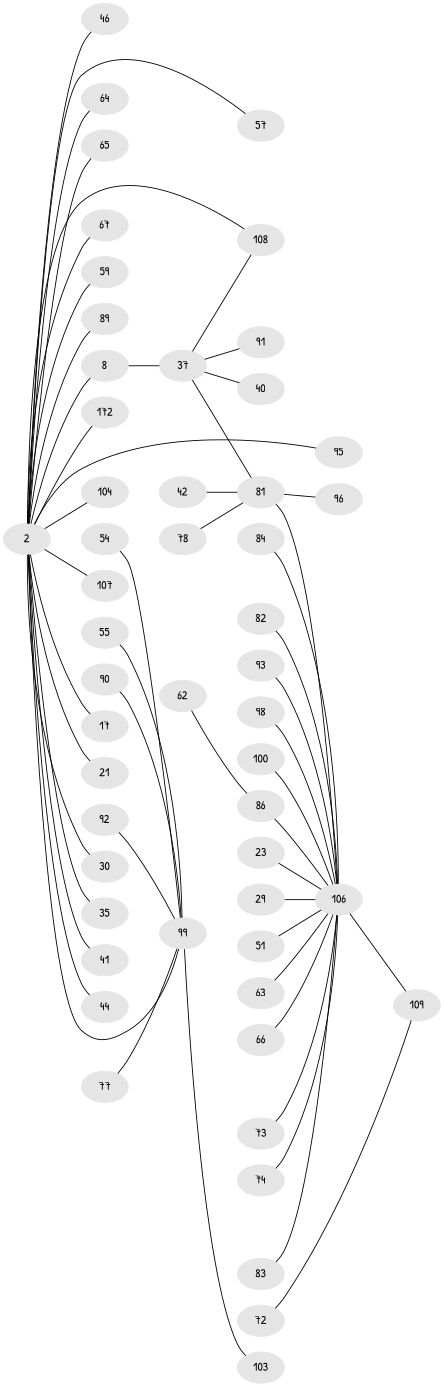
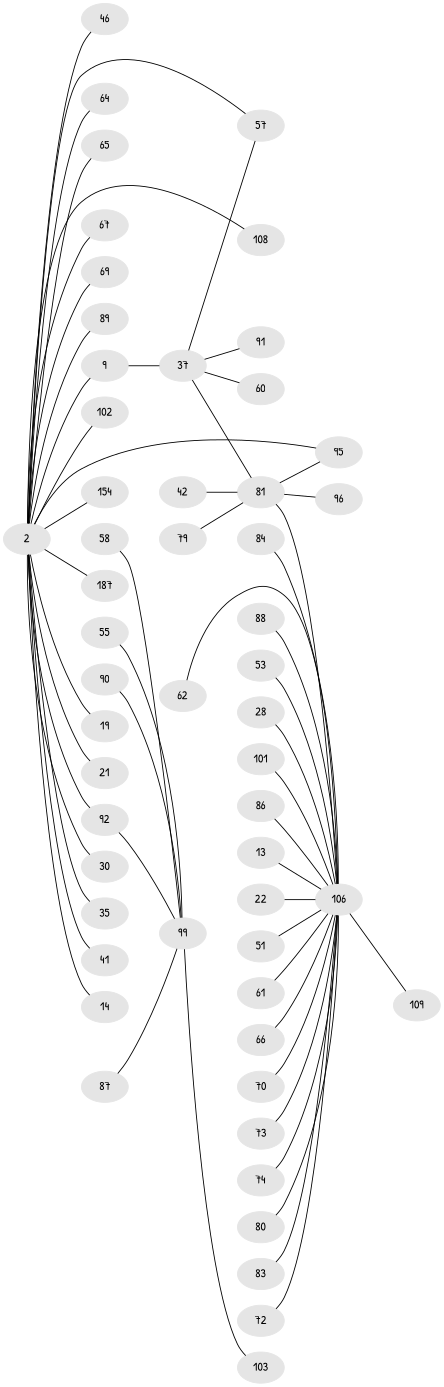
node "59": label "59" -> "69"
edge "108" -- "37": now "57" -- "37"
node "8": label "8" -> "9"
node "40": label "40" -> "60"
node "172": label "172" -> "102"
edge "95" -- "81": added
node "104": label "104" -> "154"
node "54": label "54" -> "58"
node "78": label "78" -> "79"
node "107": label "107" -> "187"
node "82": label "82" -> "88"
node "93": label "93" -> "53"
node "98": label "98" -> "28"
node "17": label "17" -> "19"
edge "62" -- "86": now "62" -- "106"
node "100": label "100" -> "101"
node "23": label "23" -> "13"
edge "2" -- "99": now "2" -- "92"
node "29": label "29" -> "22"
node "63": label "63" -> "61"
node "44": label "44" -> "14"
node "77": label "77" -> "87"
node "70": added
edge "109" -- "72": now "106" -- "72"
node "80": added
